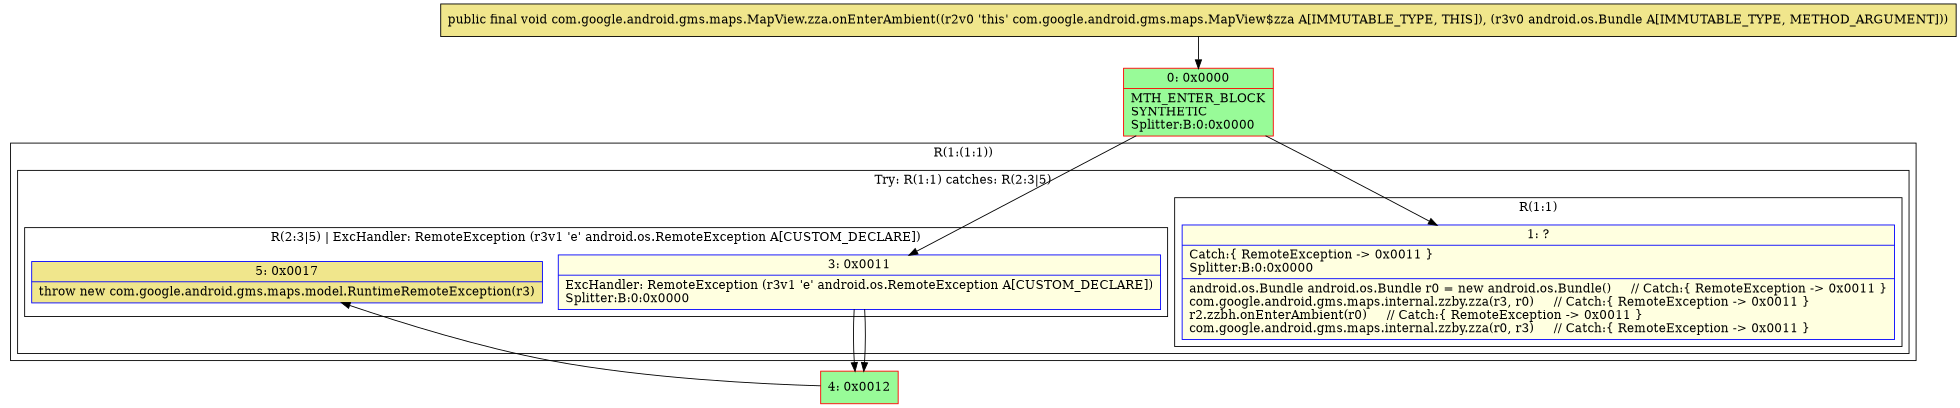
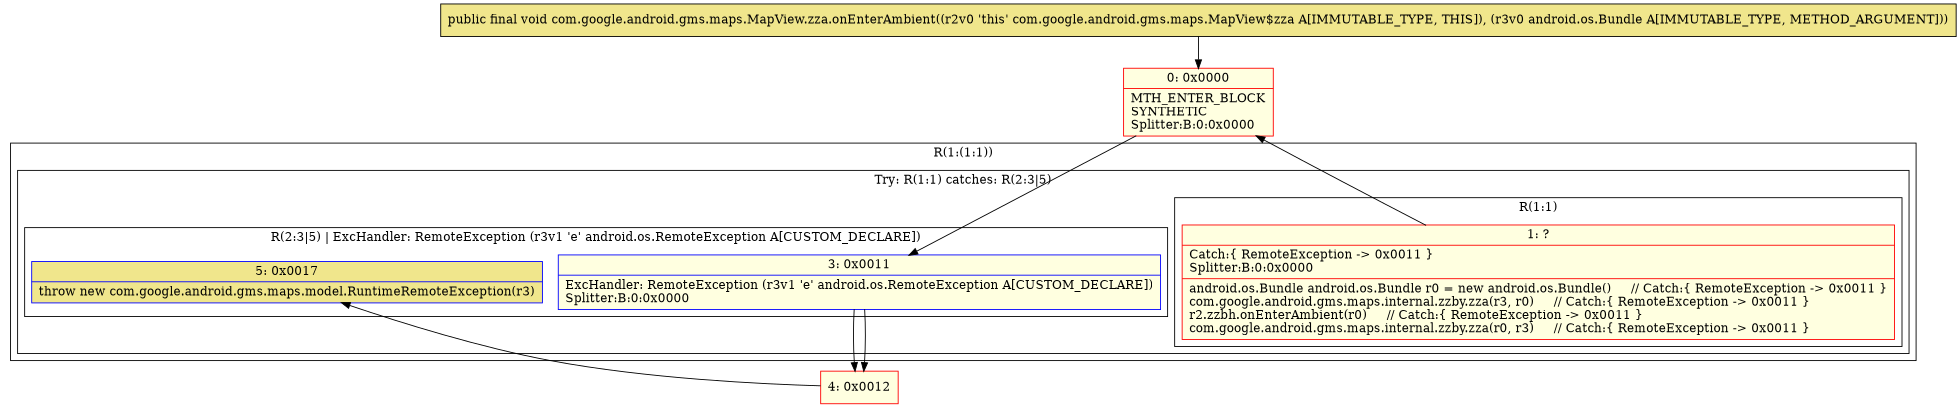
node "0: 0x0000": fillcolor palegreen -> lightyellow
edge "0: 0x0000" -> "1: ?": reversed
node "1: ?": color blue -> red
node "4: 0x0012": fillcolor palegreen -> lightyellow
